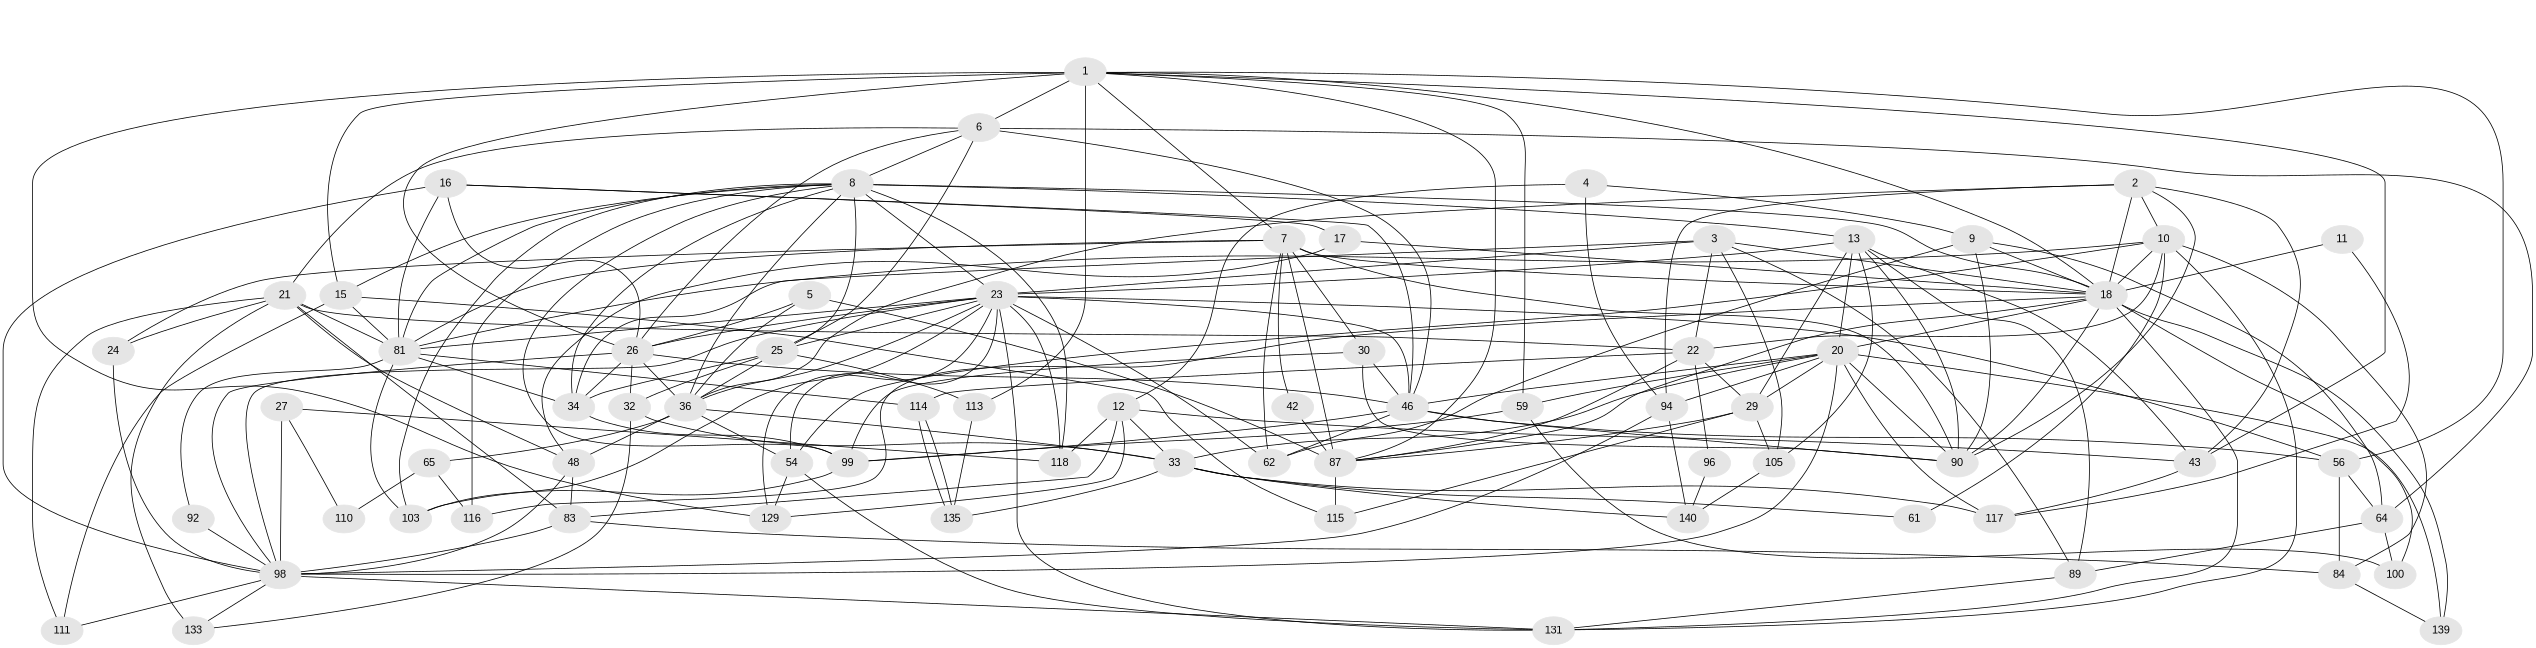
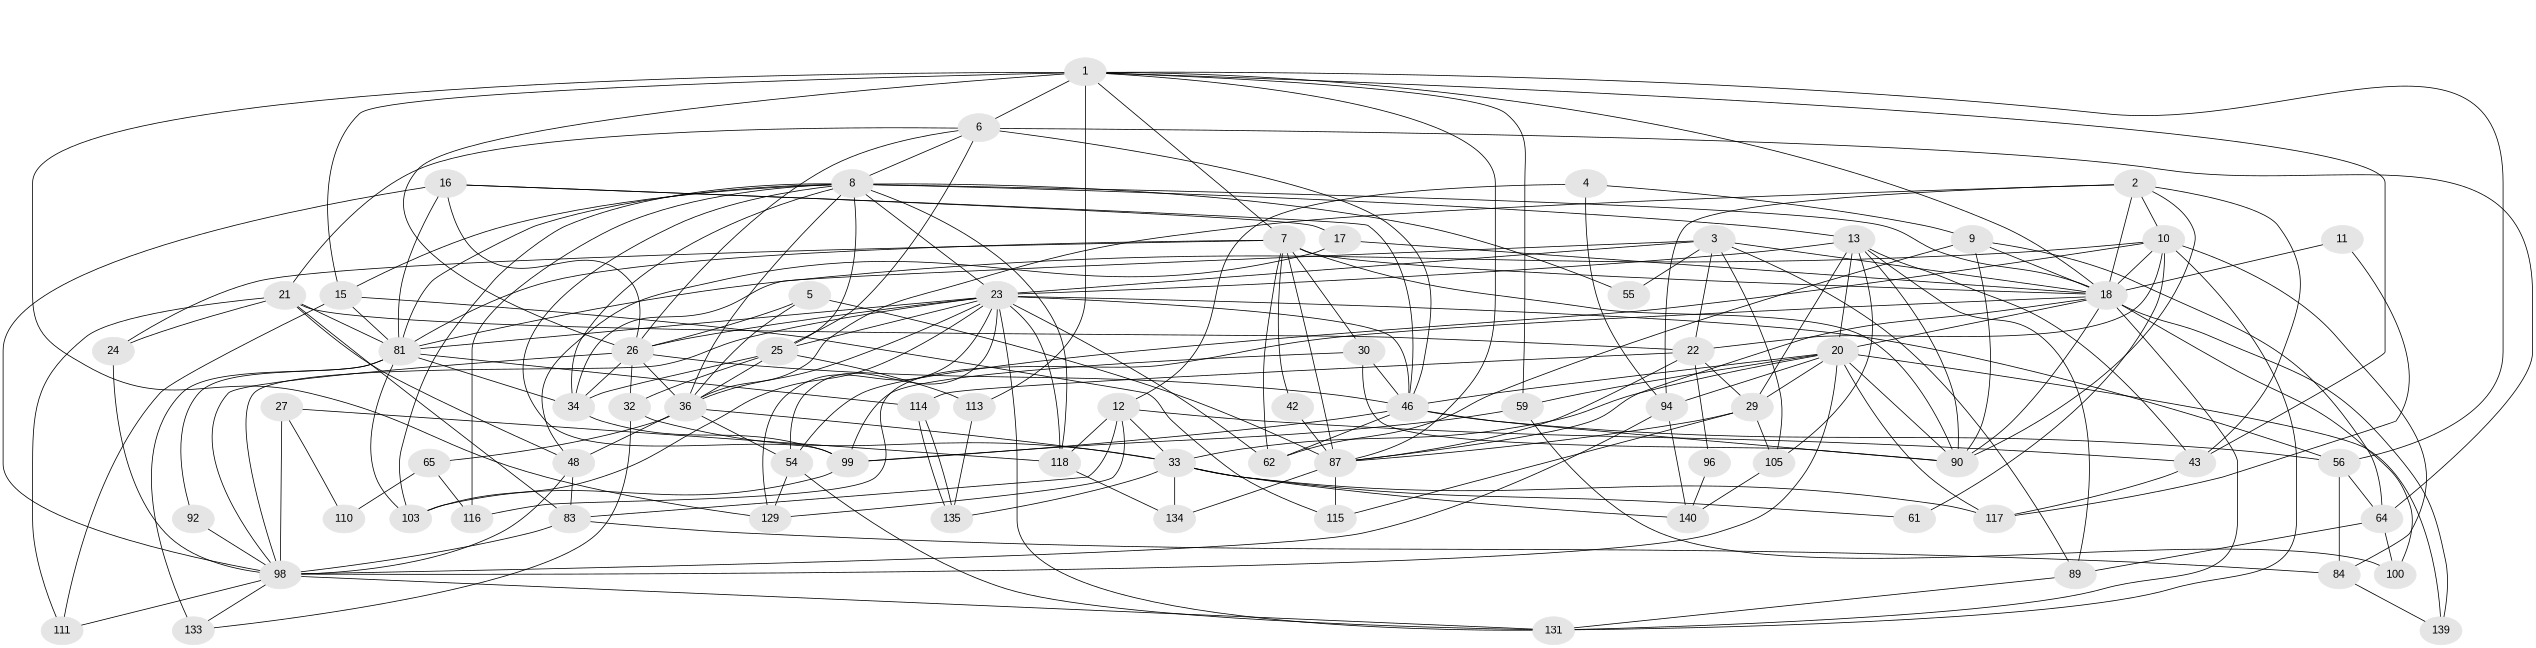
node "55": added
edge "21" -- "133": now "81" -- "133"
node "134": added
